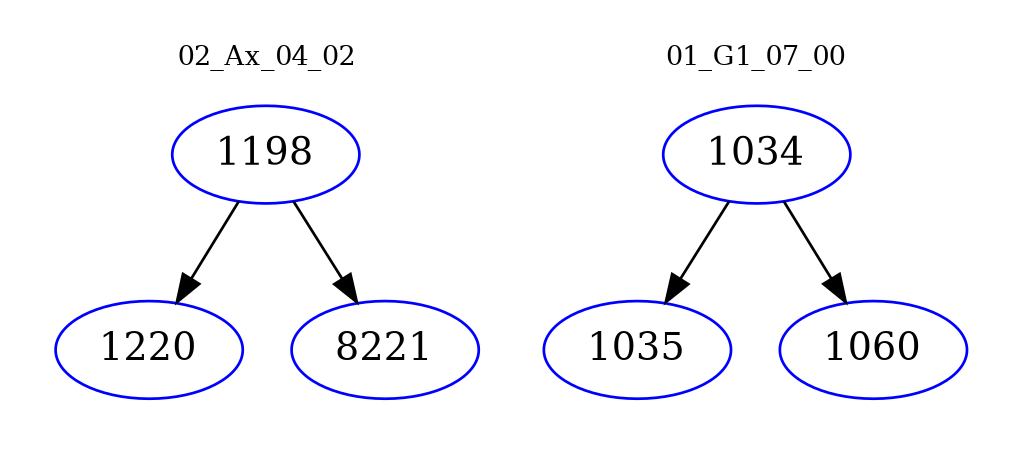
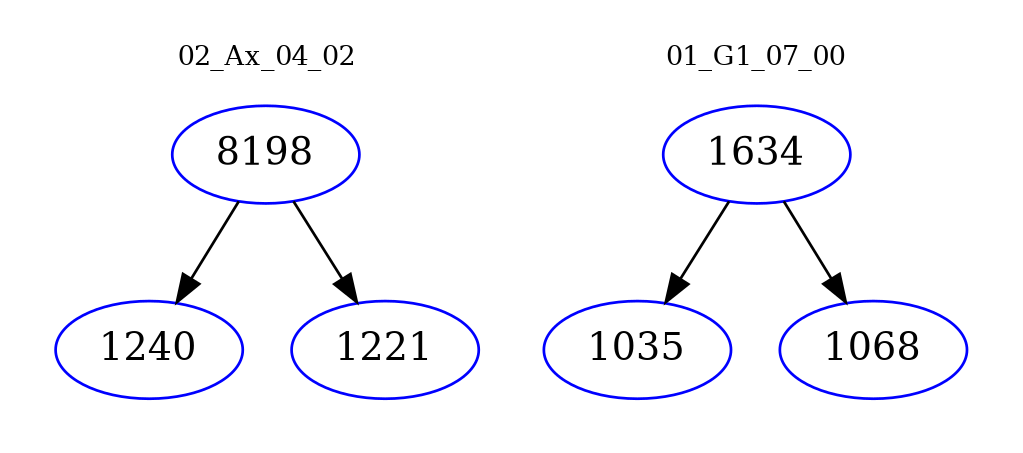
node "1198": label "1198" -> "8198"
node "1034": label "1034" -> "1634"
node "1220": label "1220" -> "1240"
node "8221": label "8221" -> "1221"
node "1060": label "1060" -> "1068"
